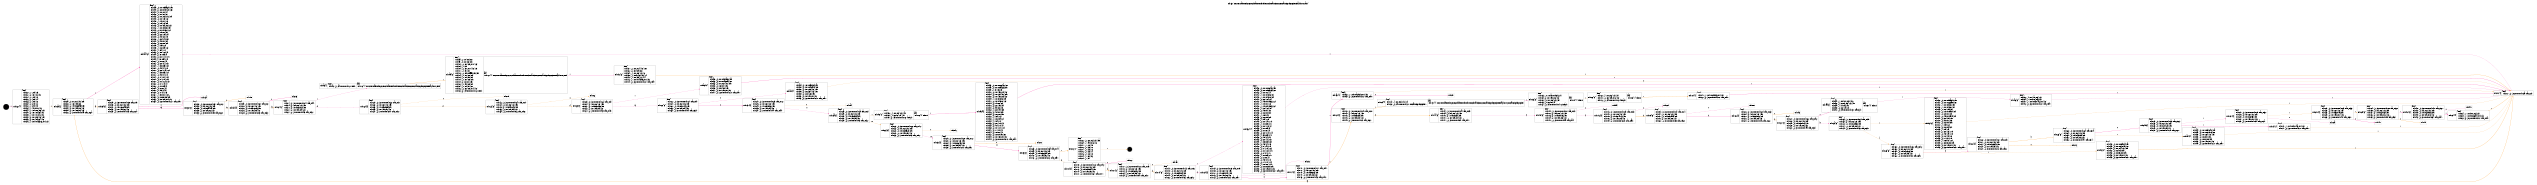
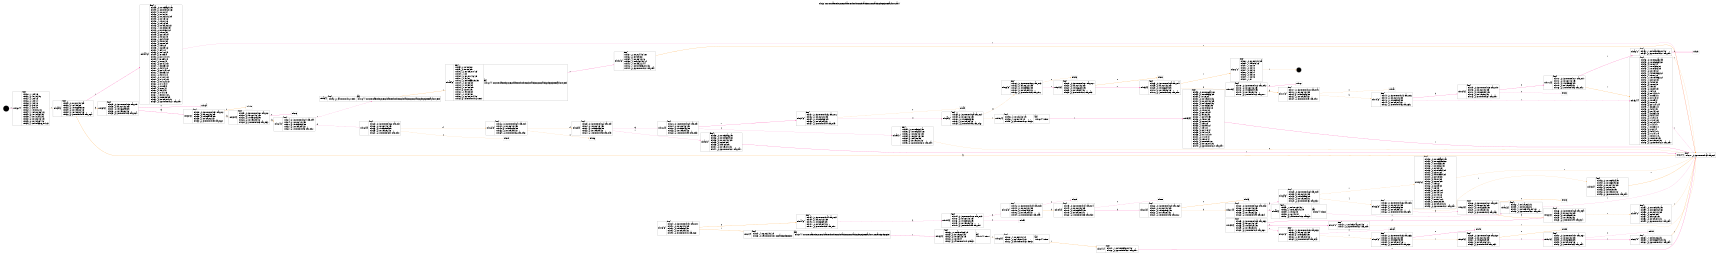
edge "0x401885 [25]" -> "0x40189e [25]": reversed
edge "0x401772 [25]" -> "0x40178b [25]": now "0x401772 [25]" -> "0x401958 [144]"
